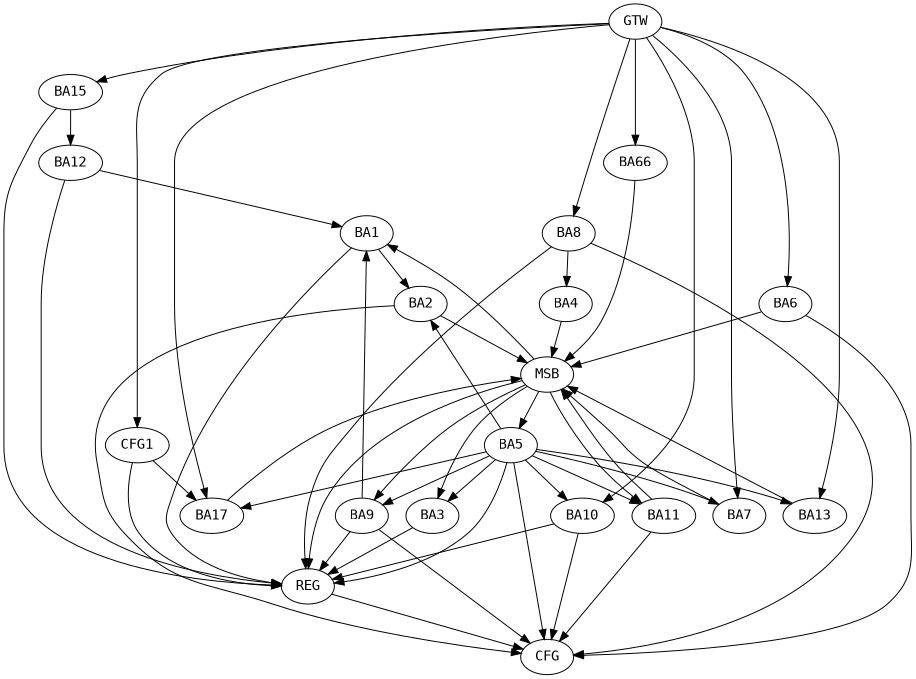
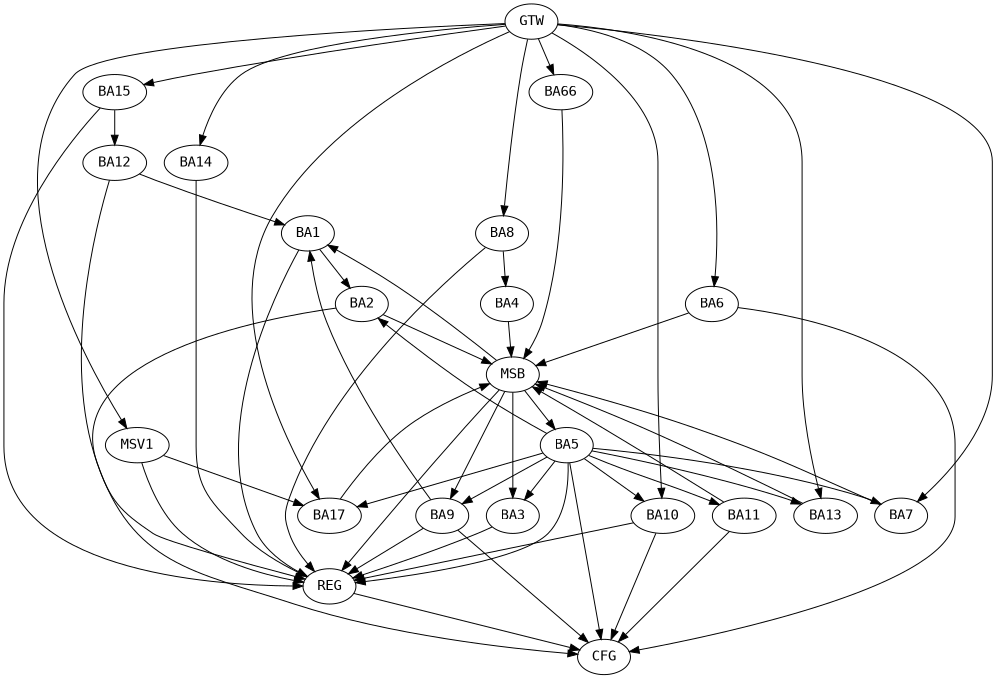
node "BA14": added
node "CFG1": label "CFG1" -> "MSV1"
edge "MSB" -> "BA11": removed
edge "BA8" -> "CFG": removed
